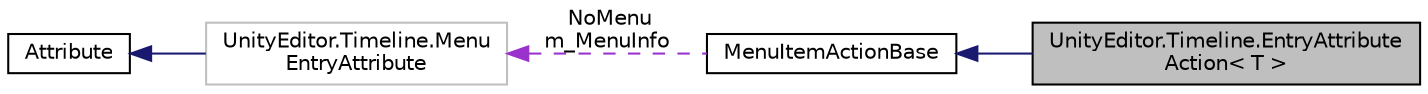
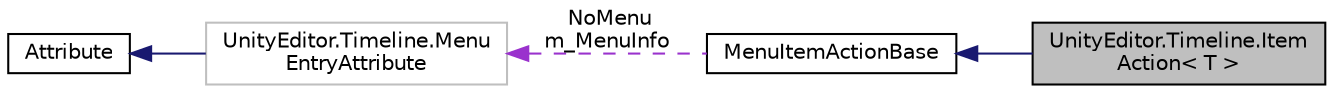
node "UnityEditor.Timeline.EntryAttribute Action< T >": label "UnityEditor.Timeline.EntryAttribute Action< T >" -> "UnityEditor.Timeline.Item Action< T >"
